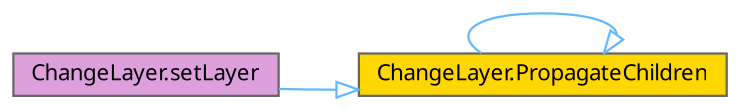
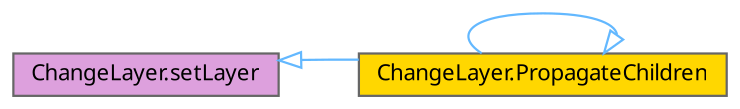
edge "ChangeLayer.setLayer" -> "ChangeLayer.PropagateChildren": reversed
